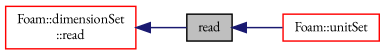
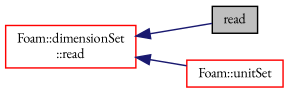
edge "Foam::unitSet" -> "read": now "Foam::unitSet" -> "Foam::dimensionSet ::read"
